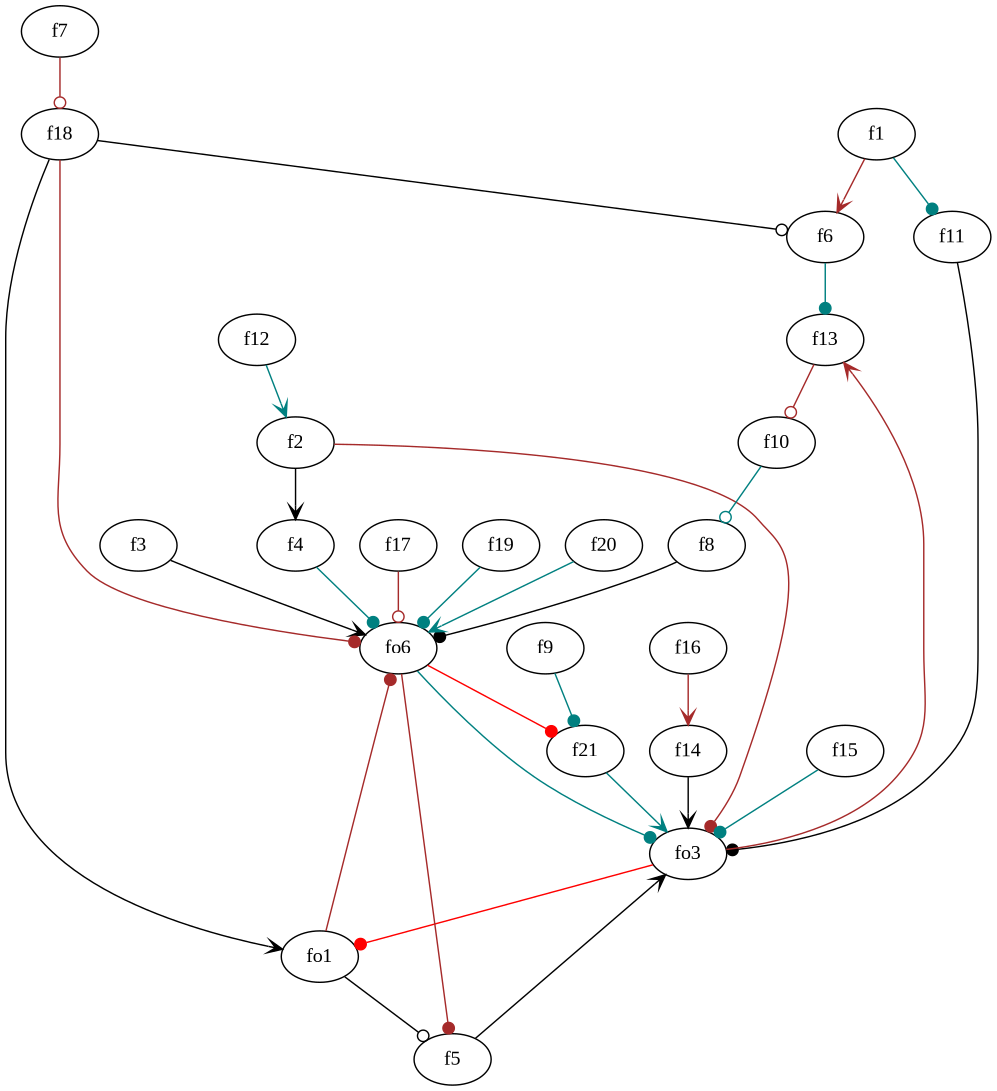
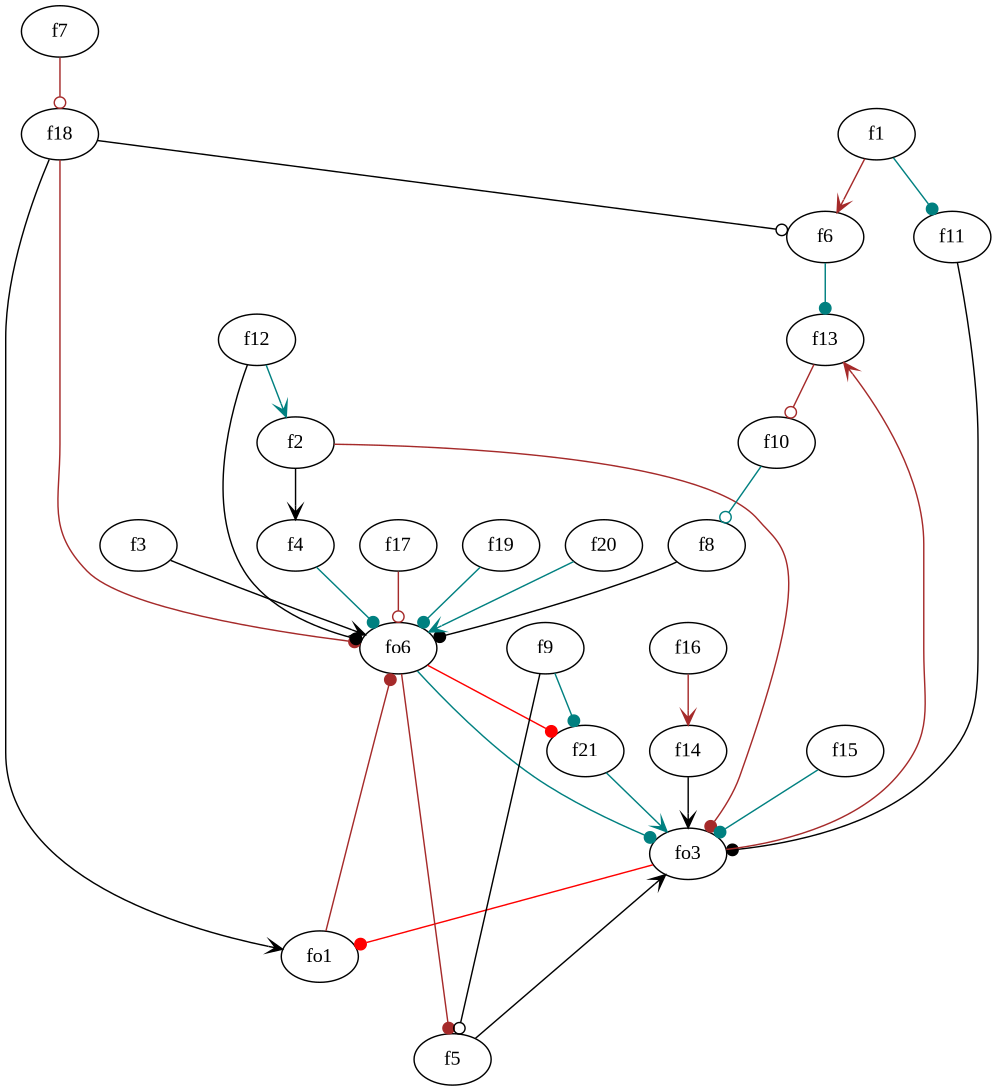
edge "f12" -> "fo6": added
edge "fo1" -> "f5": now "f9" -> "f5"
